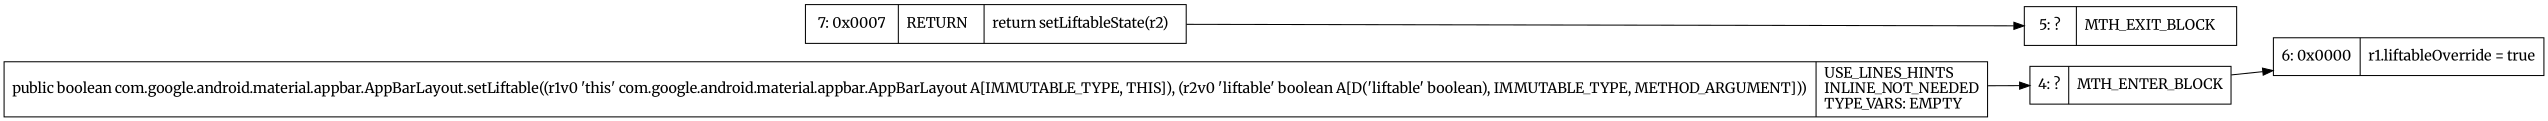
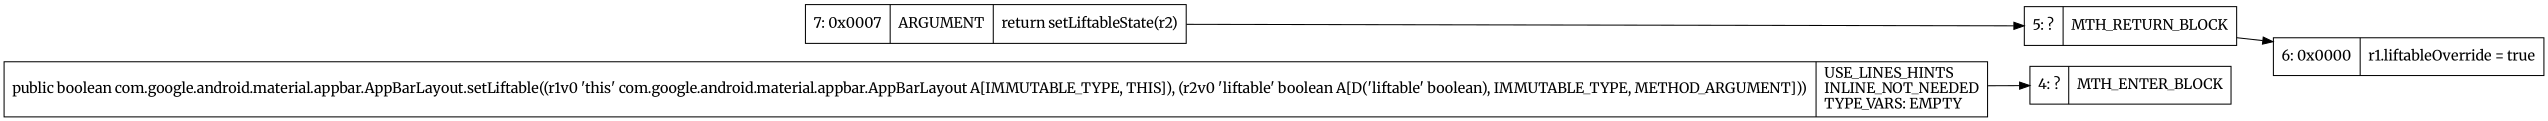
node "7: 0x0007": text "RETURN" -> "ARGUMENT"
node "5: ?": text "MTH_EXIT_BLOCK" -> "MTH_RETURN_BLOCK"
edge "4: ?" -> "6: 0x0000": now "5: ?" -> "6: 0x0000"
